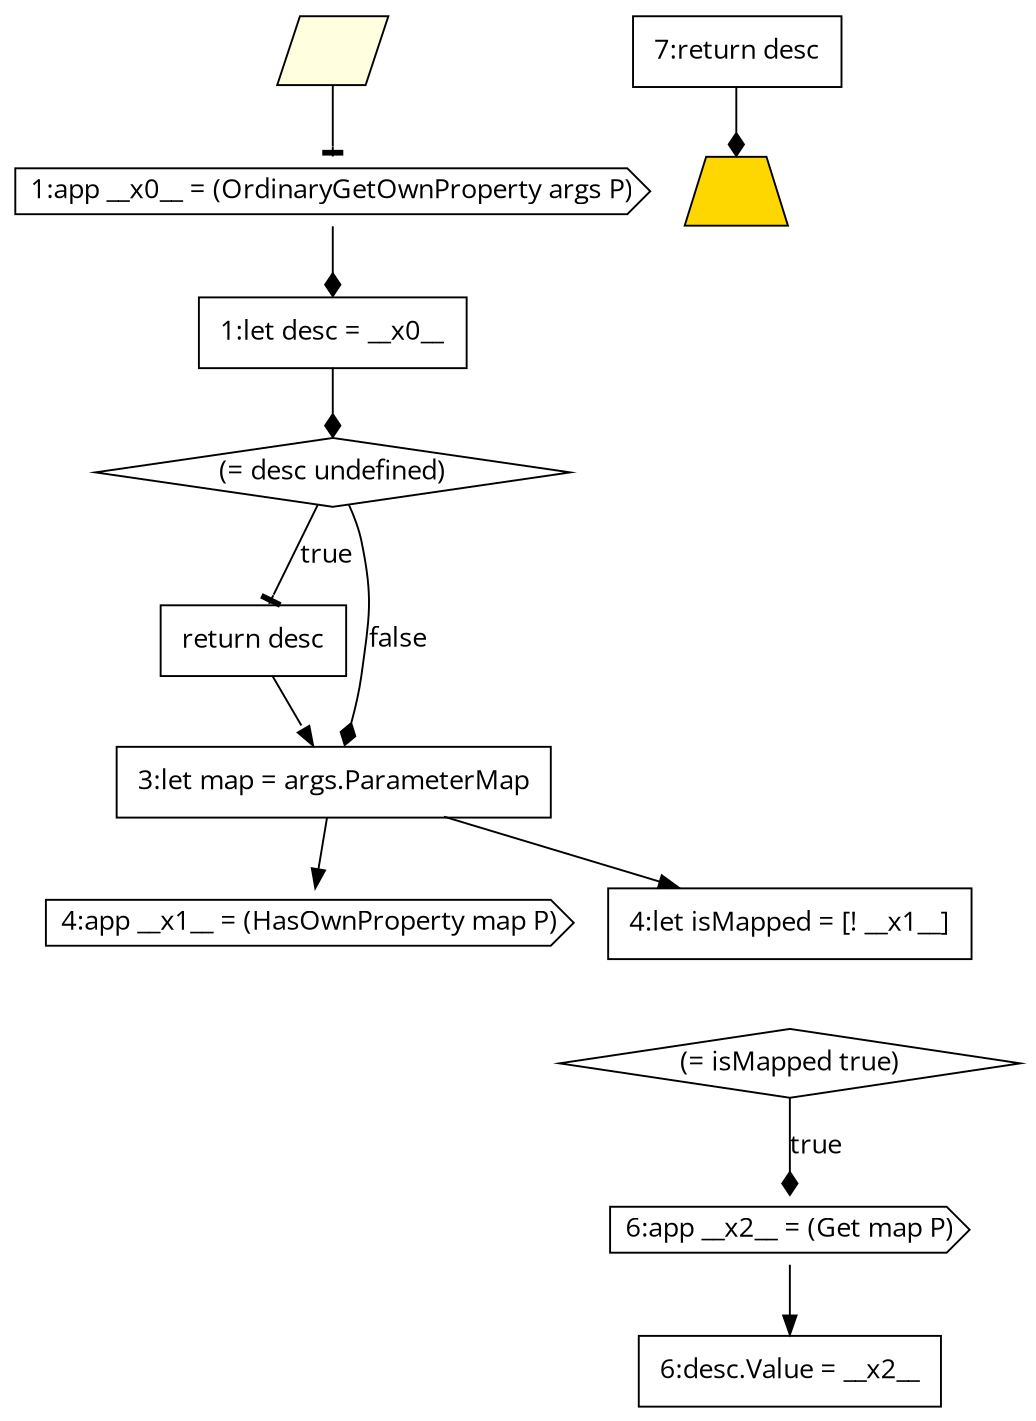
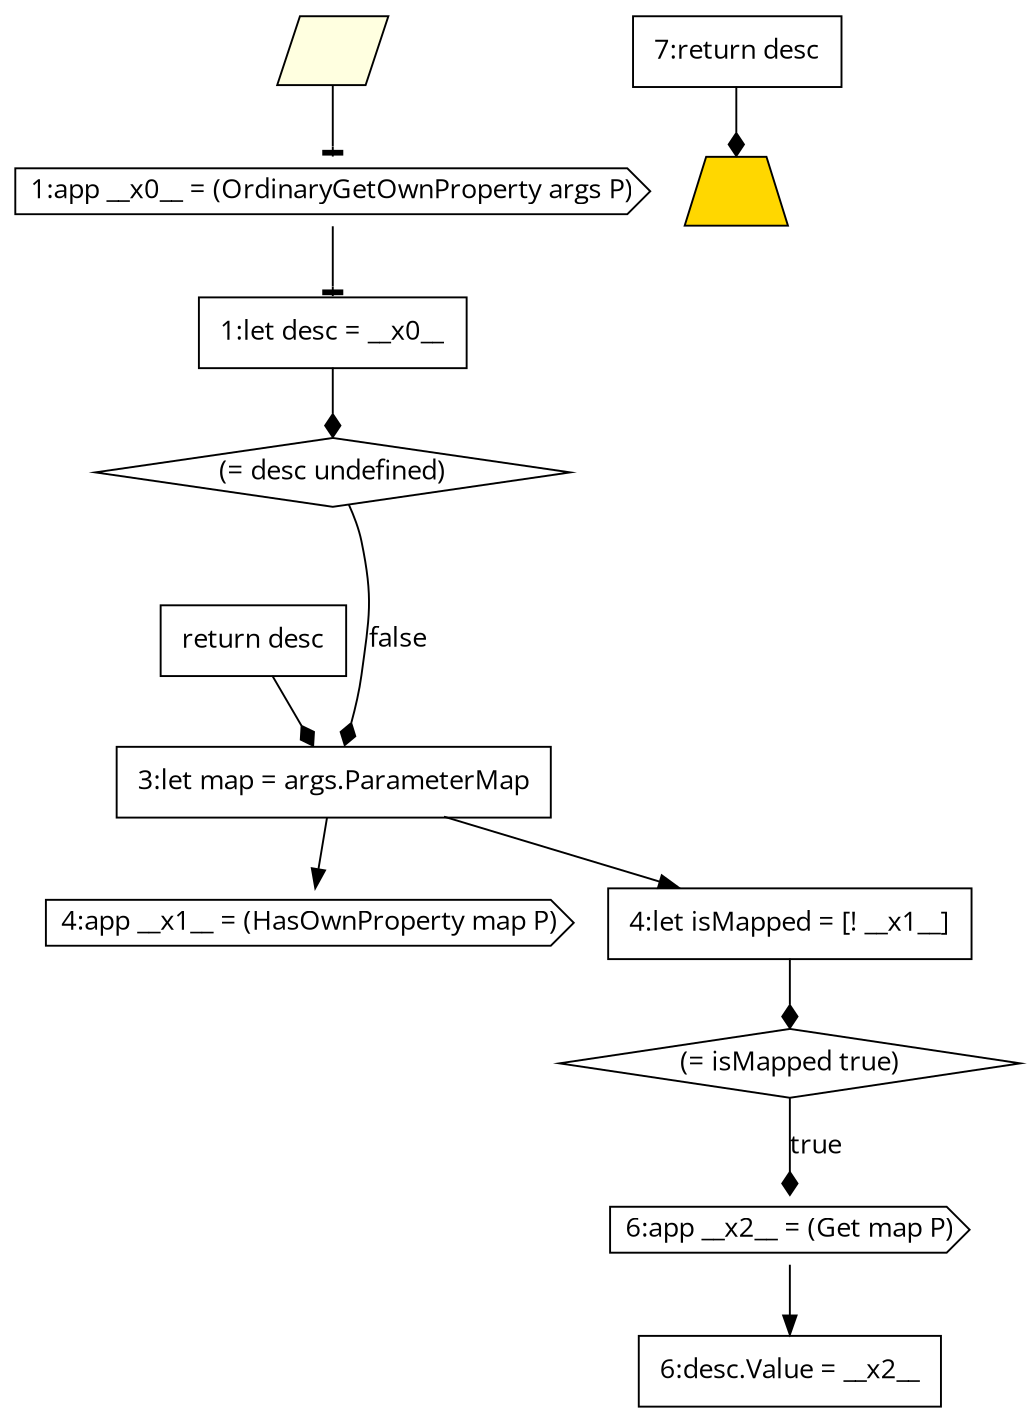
edge "1:app __x0__ = (OrdinaryGetOwnProperty args P)" -> "1:let desc = __x0__": arrowhead diamond -> tee
edge "(= desc undefined)" -> "return desc": removed, label "true"
edge "return desc" -> "3:let map = args.ParameterMap": arrowhead normal -> diamond
edge "4:let isMapped = [! __x1__]" -> "(= isMapped true)": added
